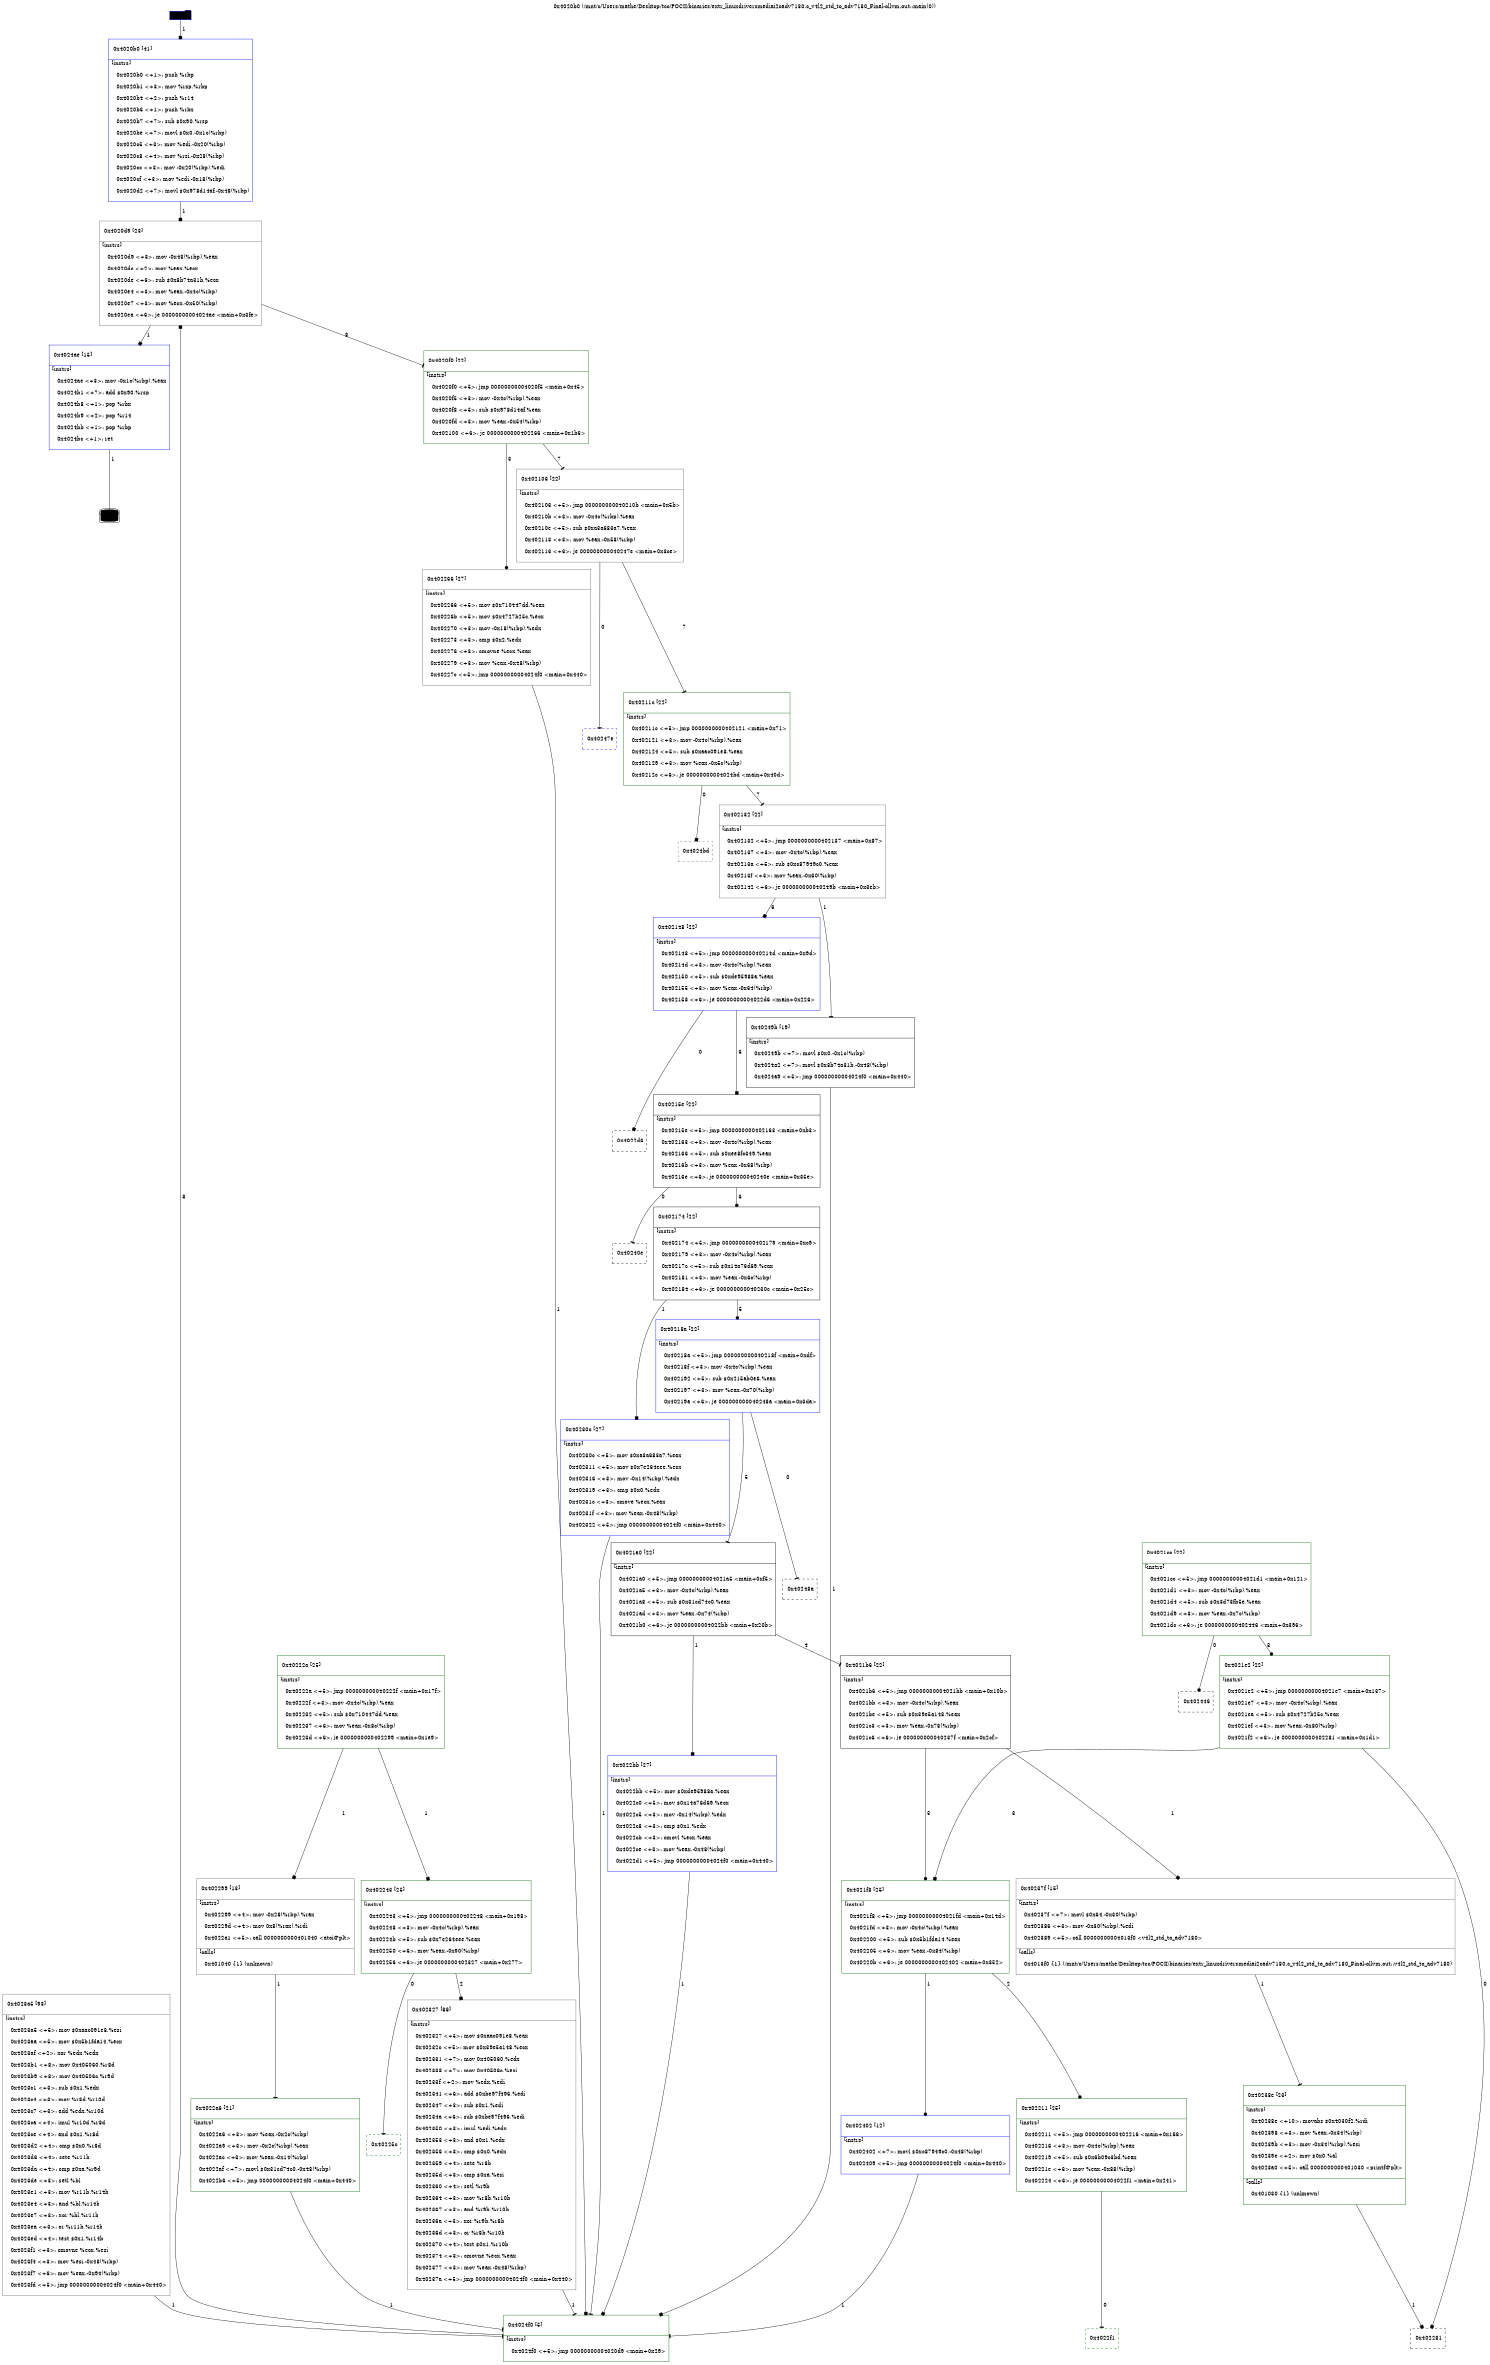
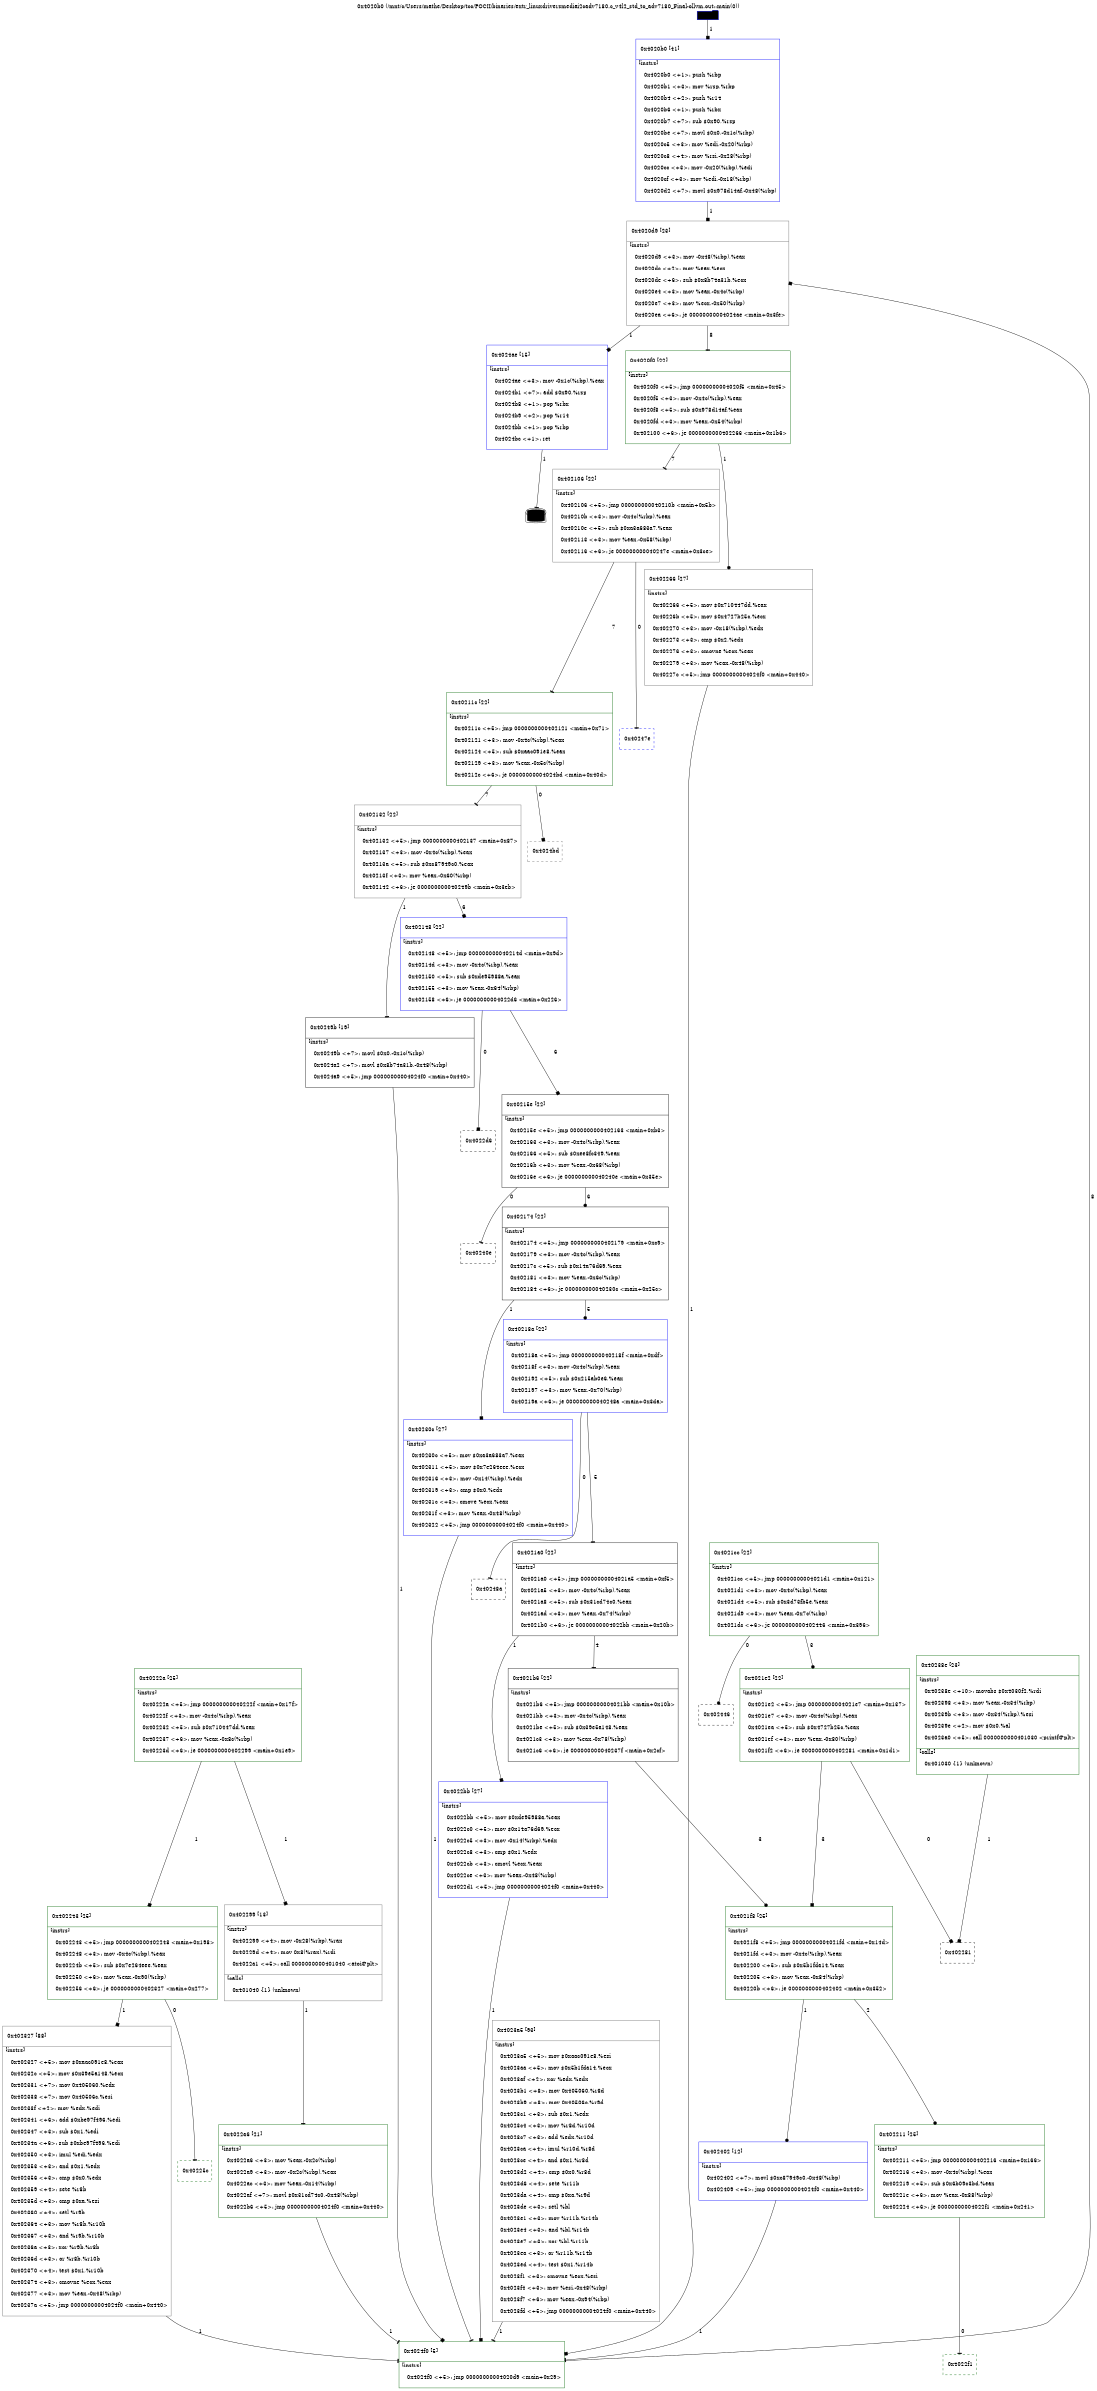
edge "0x4020f0 [22]" -> "0x402266 [27]": label " 3" -> " 1"
node "0x40237f [15]": removed
edge "0x402243 [25]" -> "0x402327 [88]": label " 2" -> " 1"
